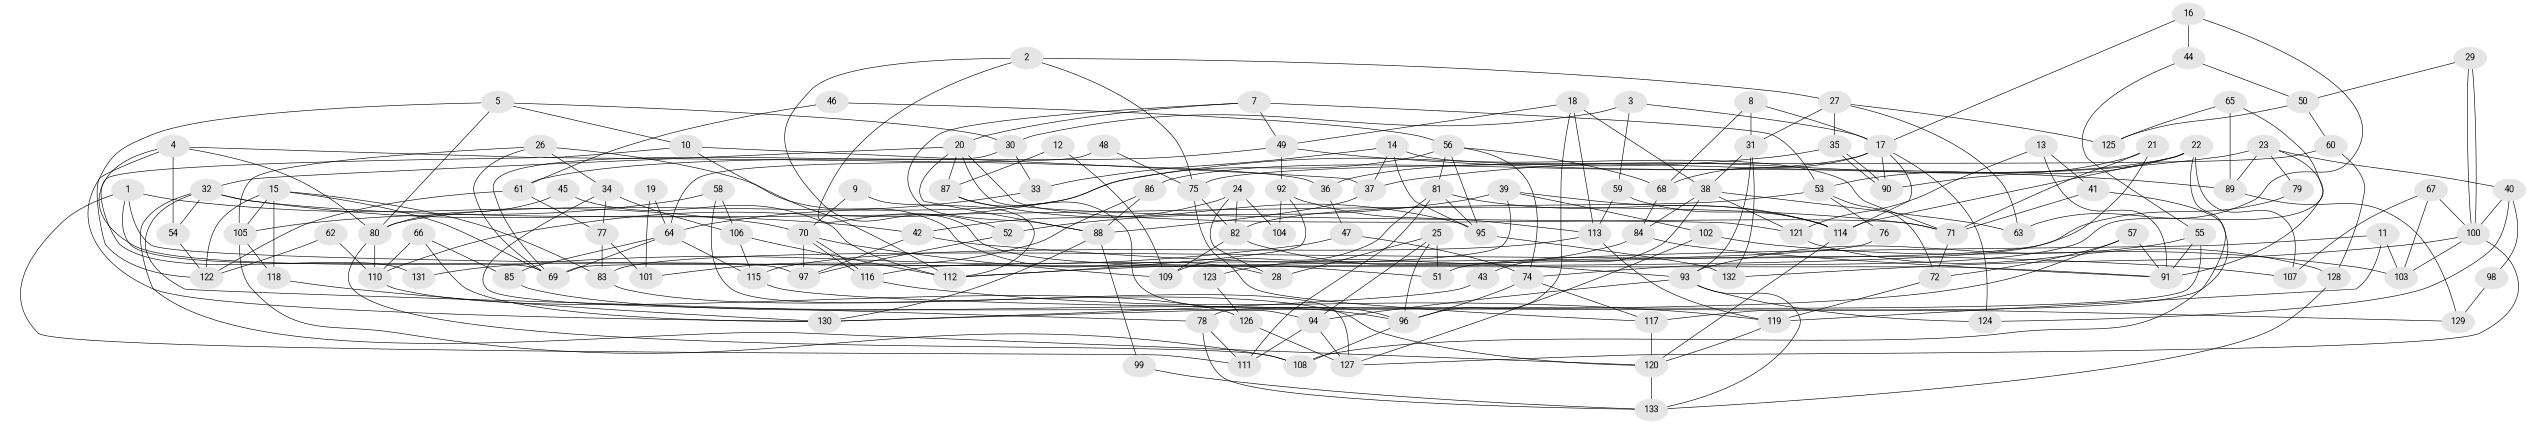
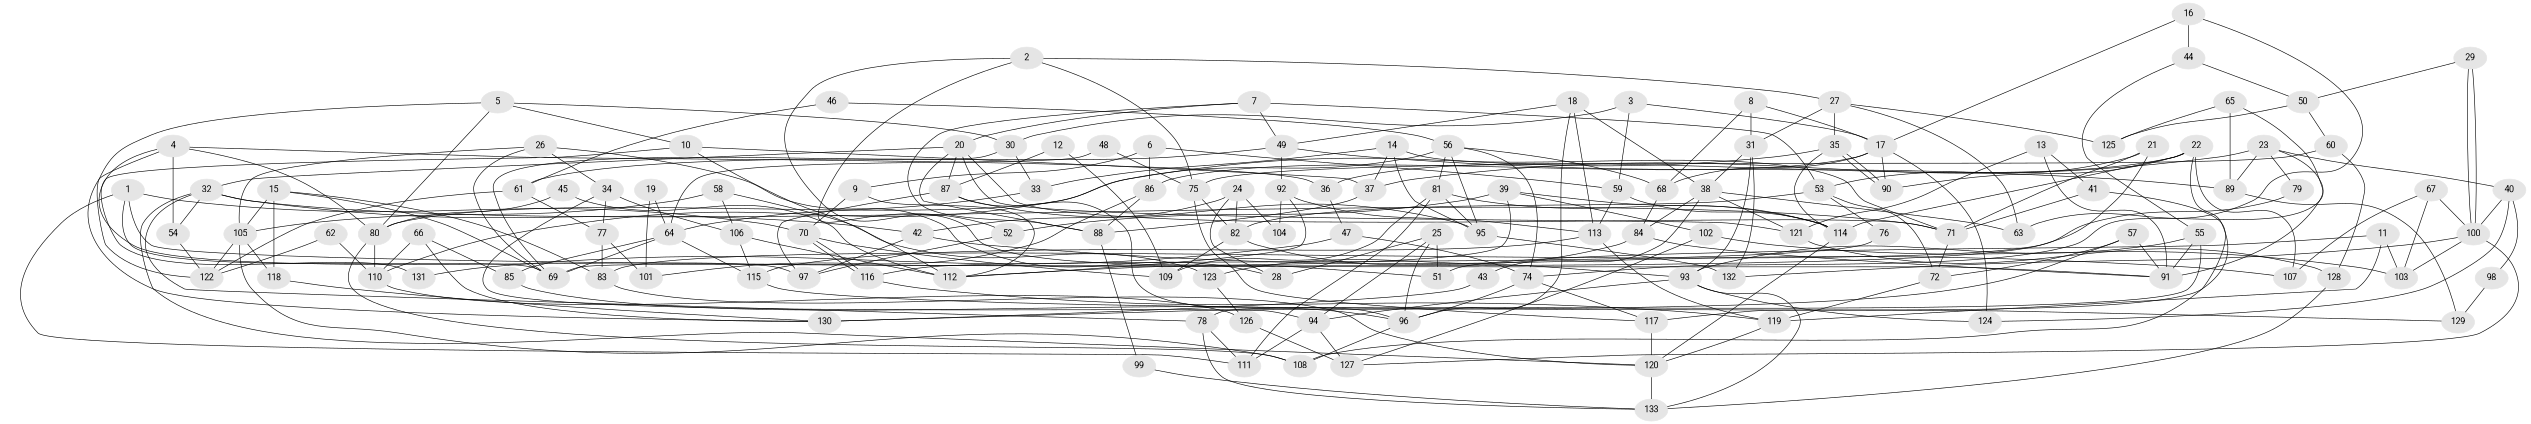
node "6": added
edge "17" -- "114": now "35" -- "114"
edge "15" -- "122": now "105" -- "122"
edge "70" -- "97": now "87" -- "97"
edge "88" -- "130": removed
edge "58" -- "127": now "58" -- "123"
